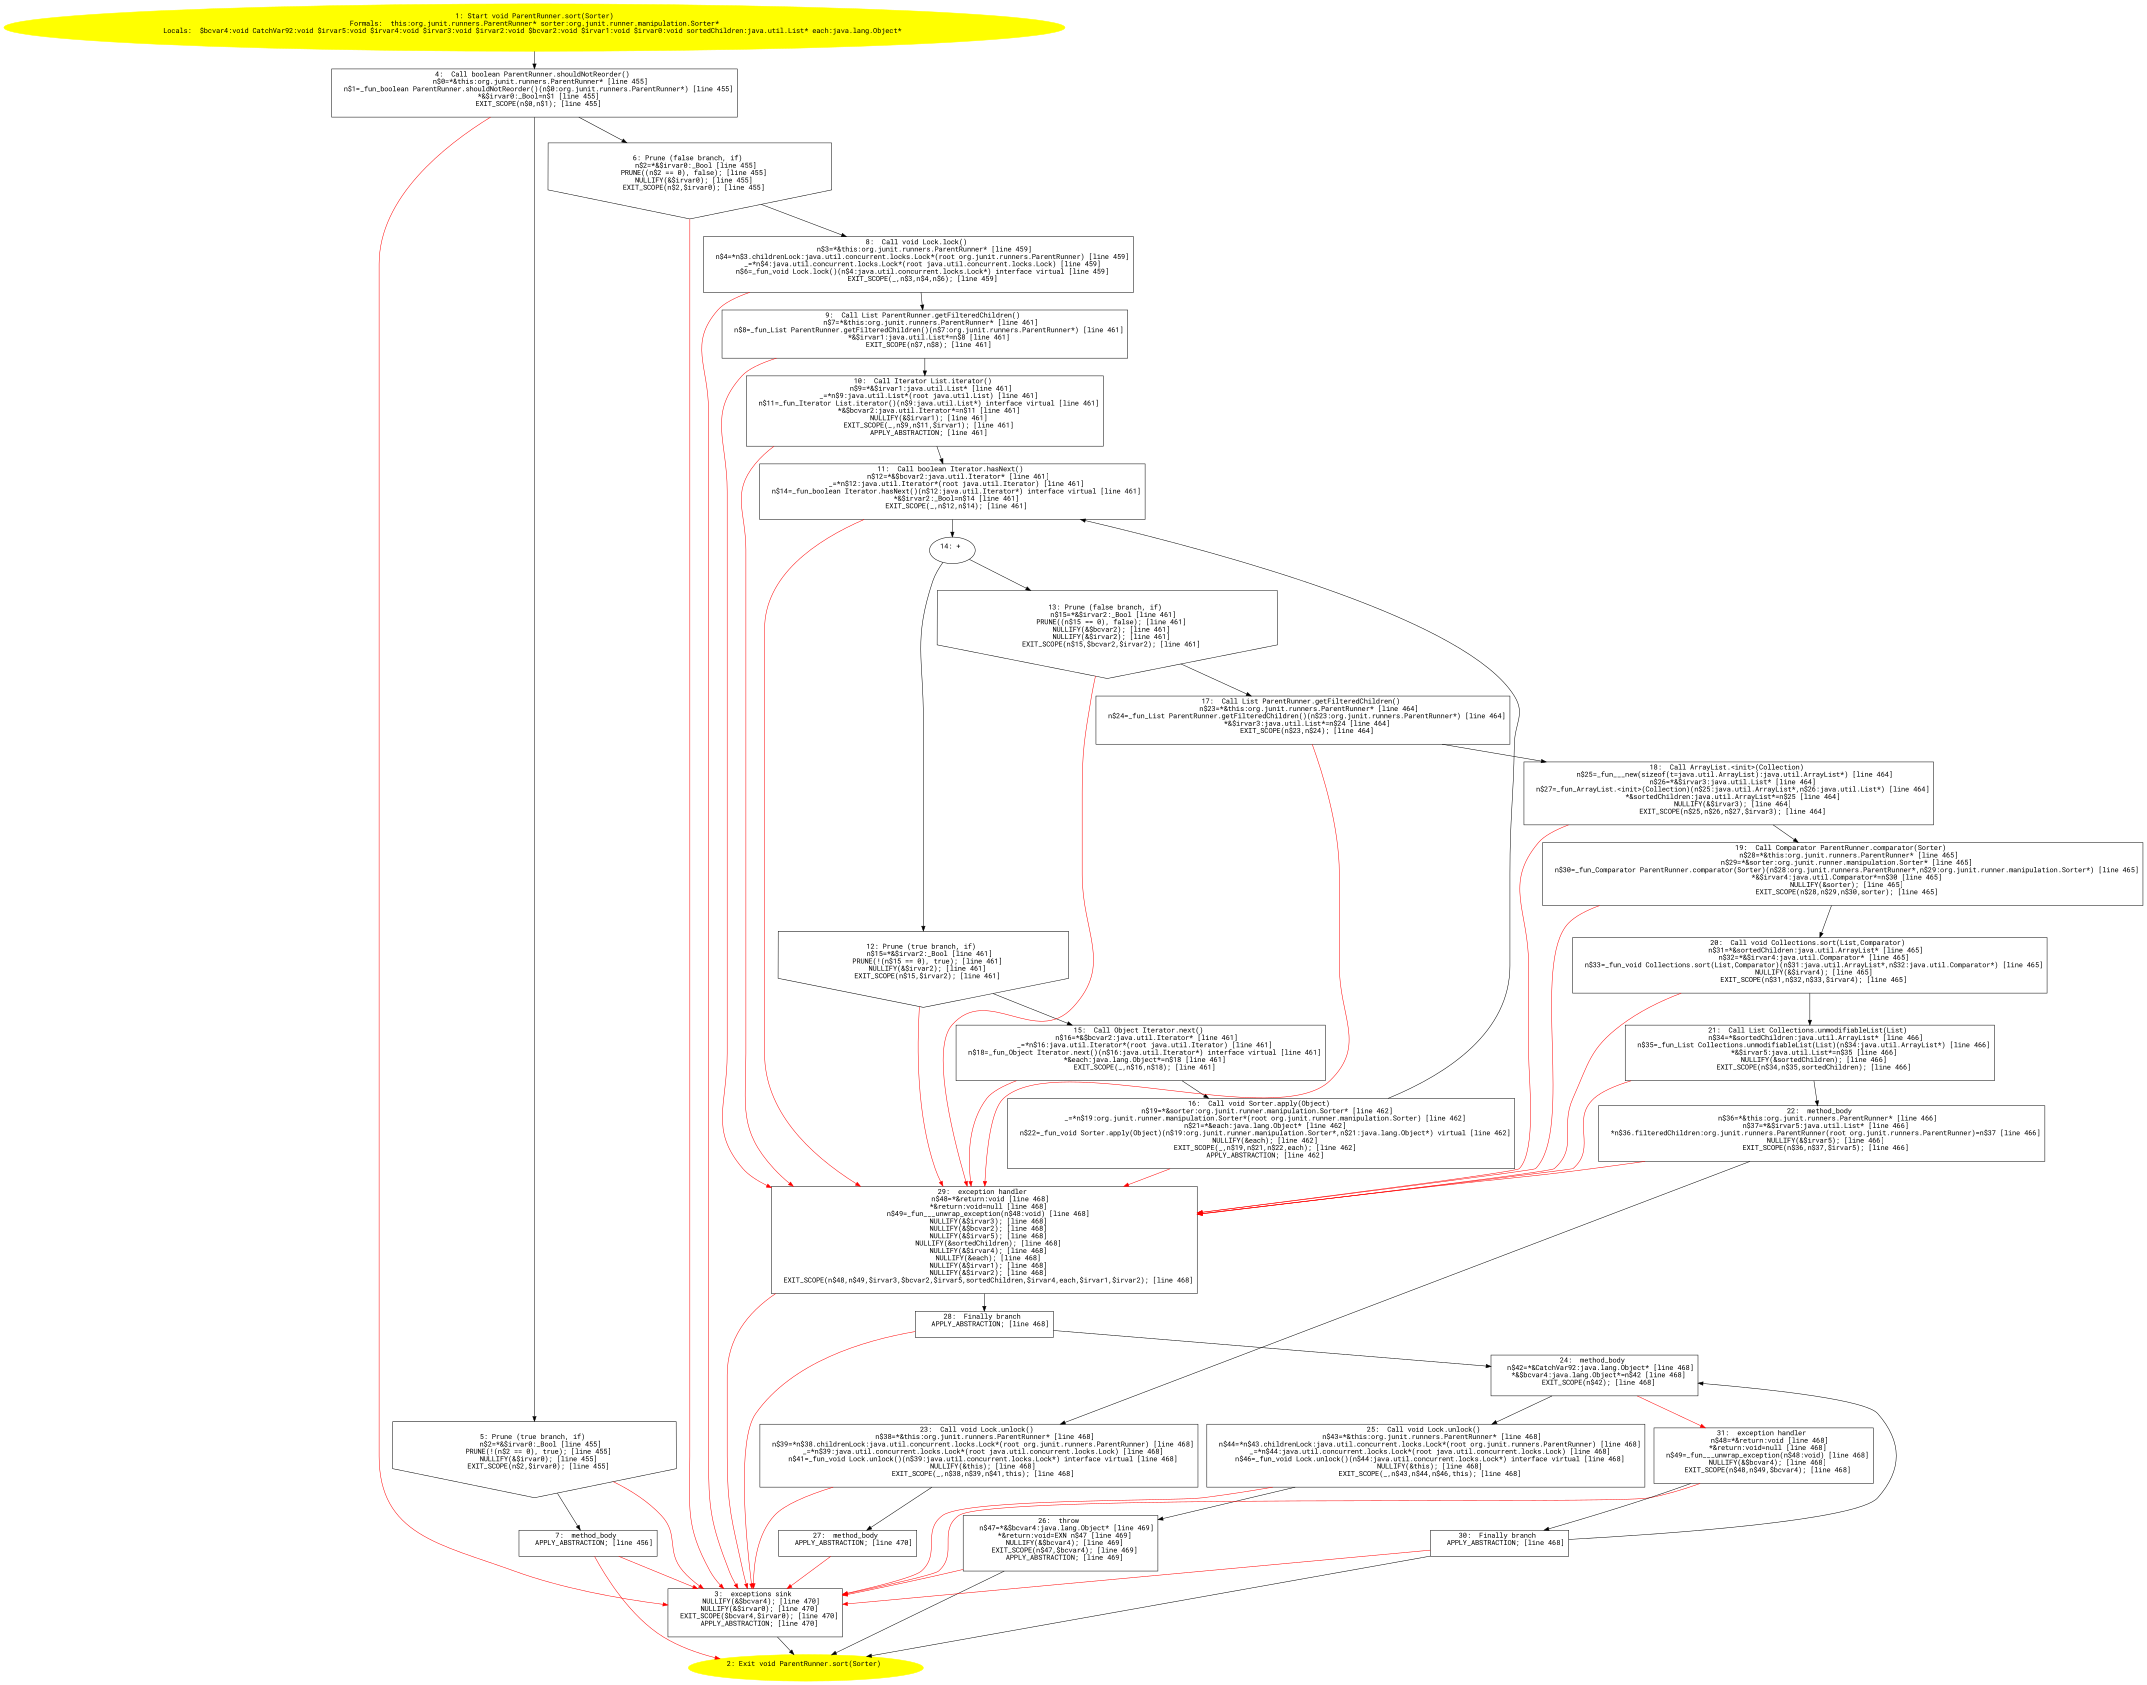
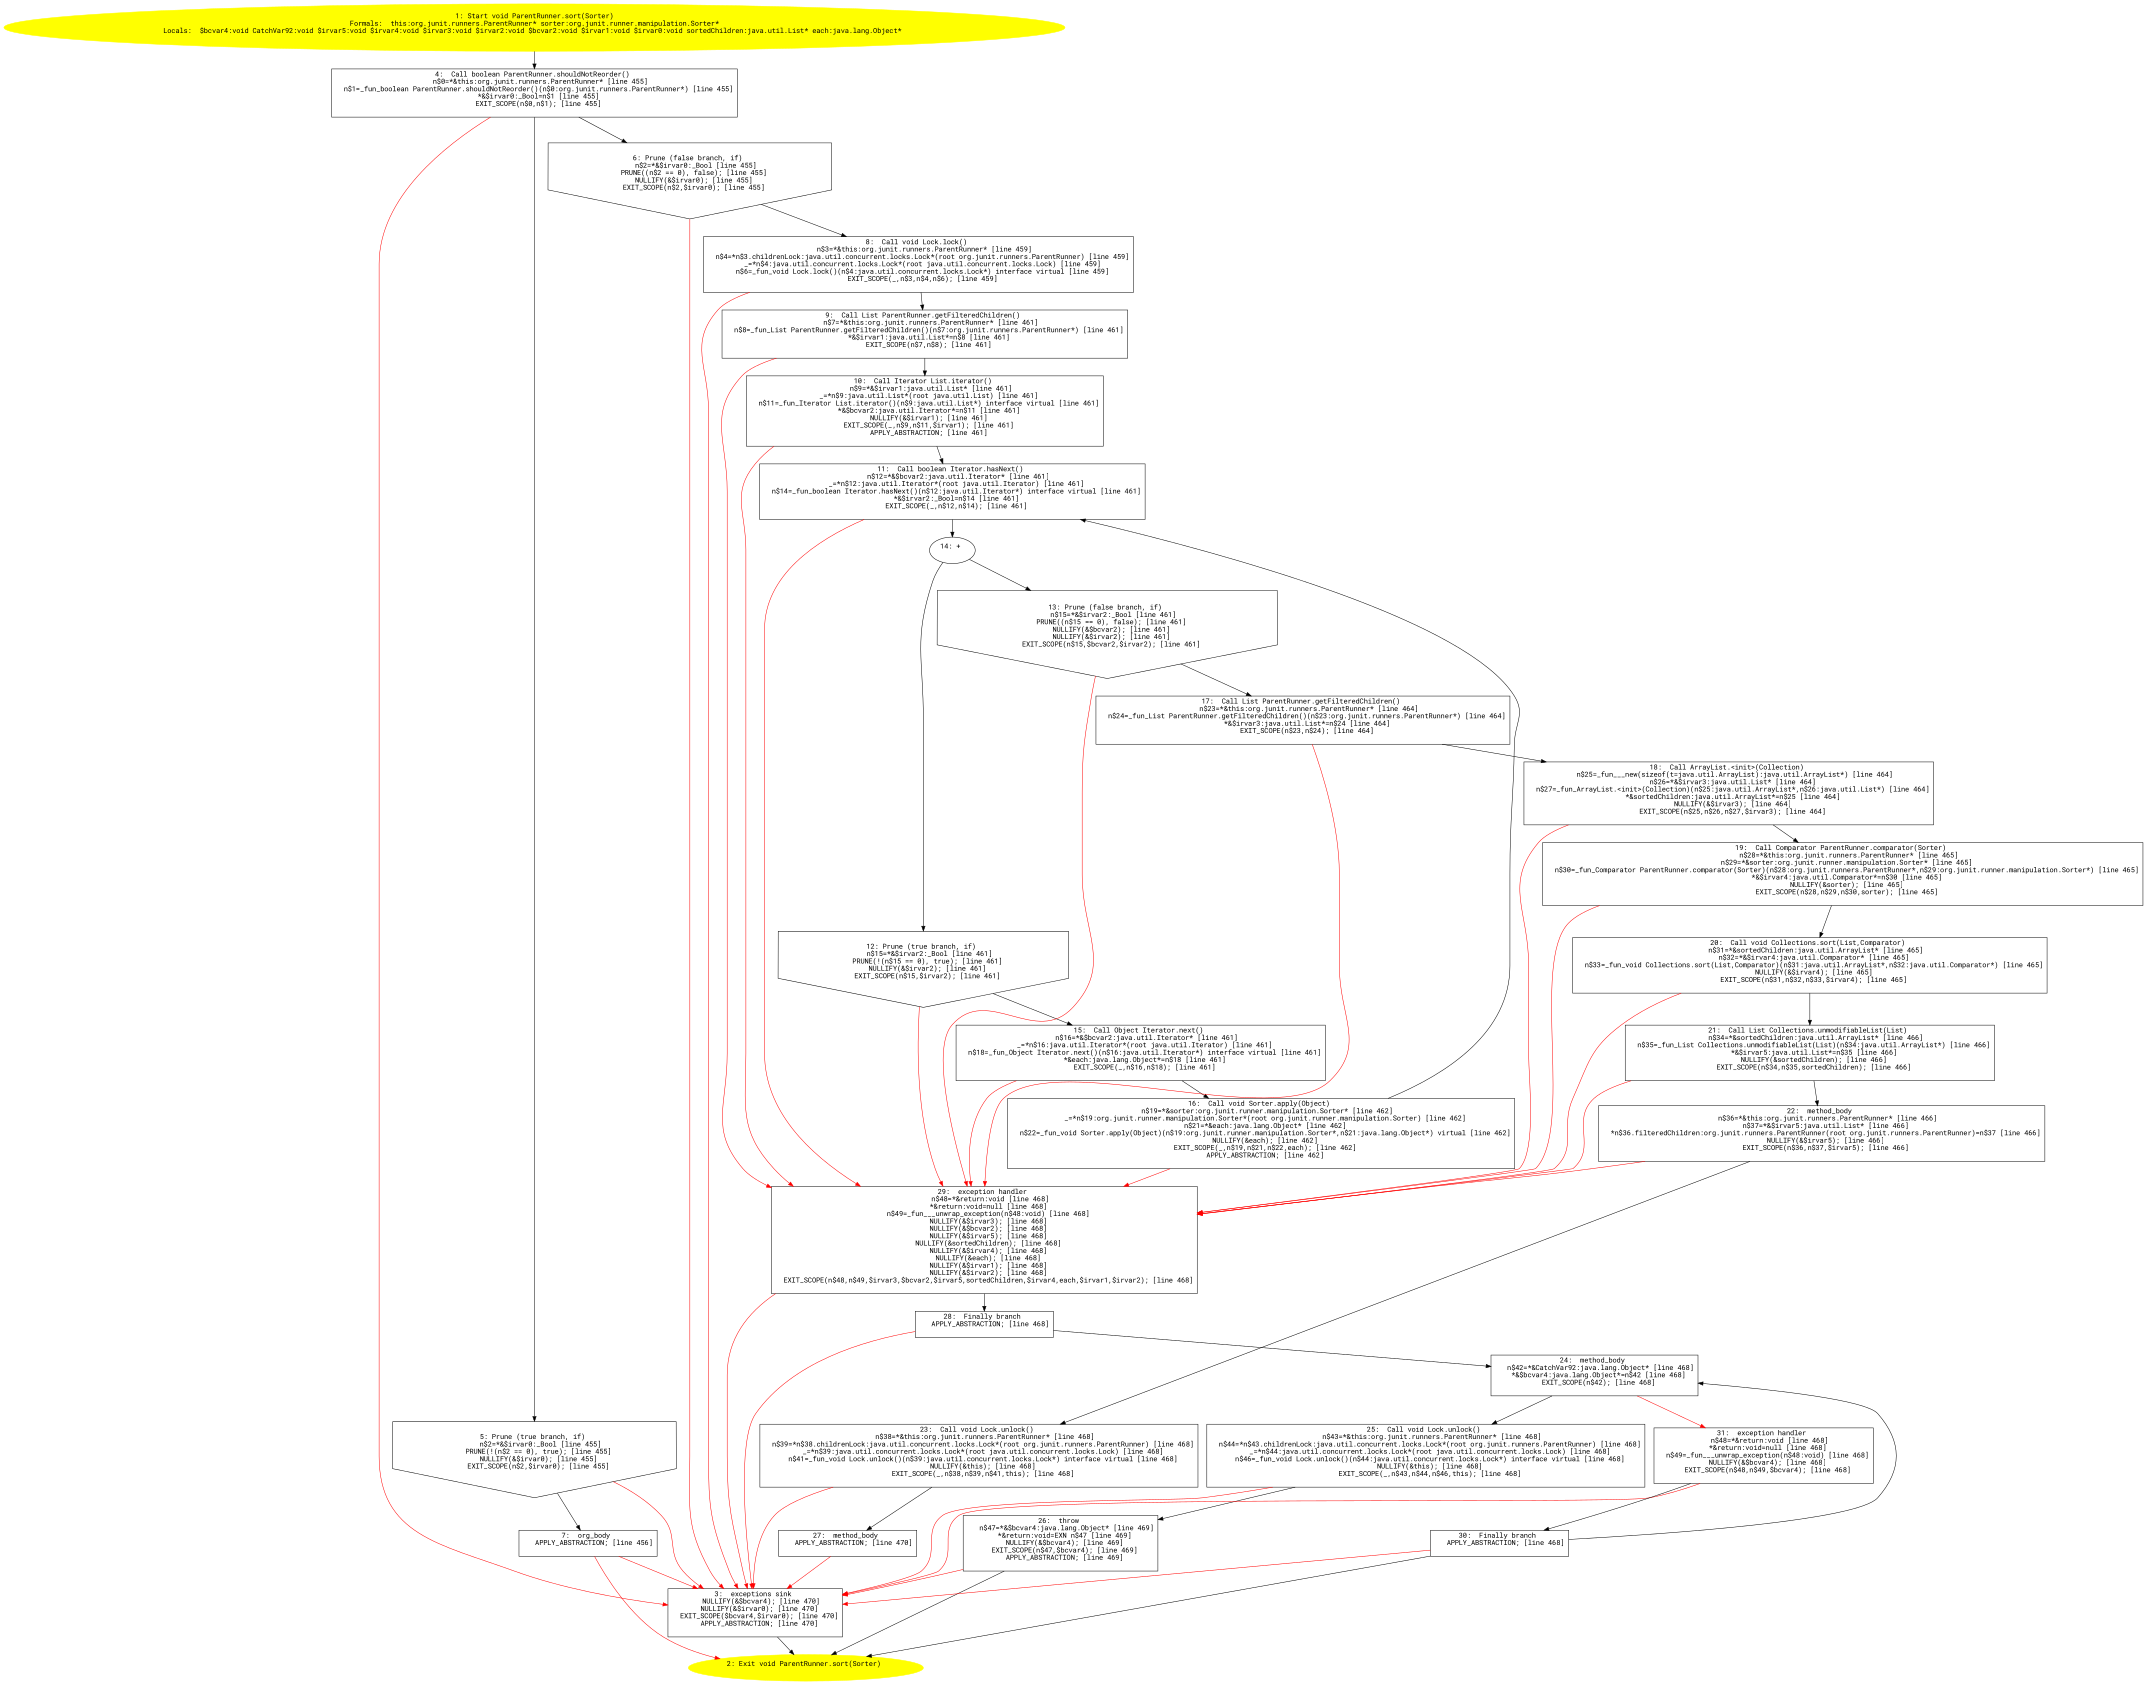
node "7:  method_body APPLY_ABSTRACTION; [line 456]": label "7:  method_body APPLY_ABSTRACTION; [line 456]" -> "7:  org_body APPLY_ABSTRACTION; [line 456]"
